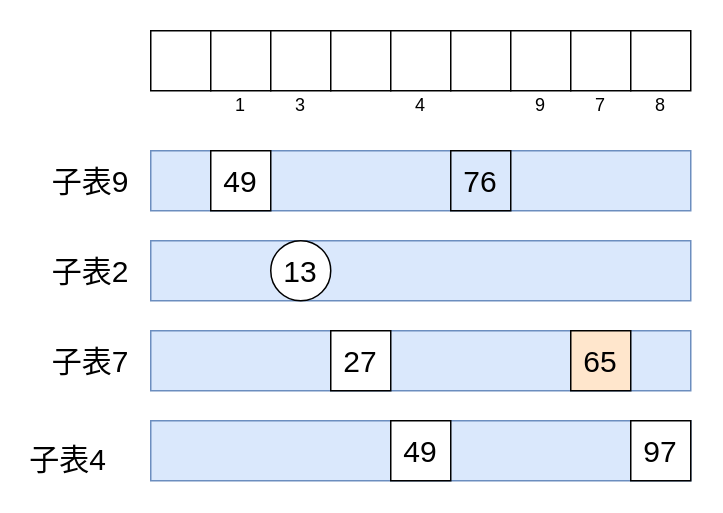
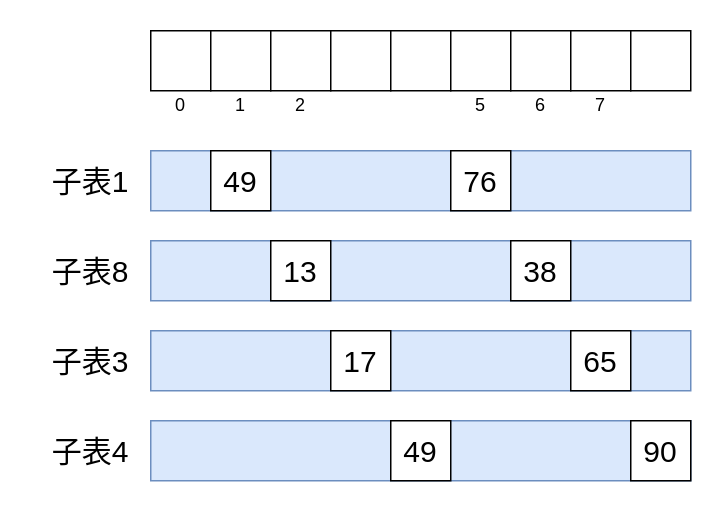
node "0": added
node "3": label "3" -> "2"
node "4": removed
node "5": added
node "9": label "9" -> "6"
node "8": removed
node "子表9": label "子表9" -> "子表1"
node "76": fillcolor #dae8fc -> #ffffff
node "子表2": label "子表2" -> "子表8"
node "13": shape ellipse -> rectangle
node "38": added
node "子表7": label "子表7" -> "子表3"
node "27": label "27" -> "17"
node "65": fillcolor #ffe6cc -> #ffffff
node "97": label "97" -> "90"
node "子表4": moved (68, 458) -> (91, 451)
